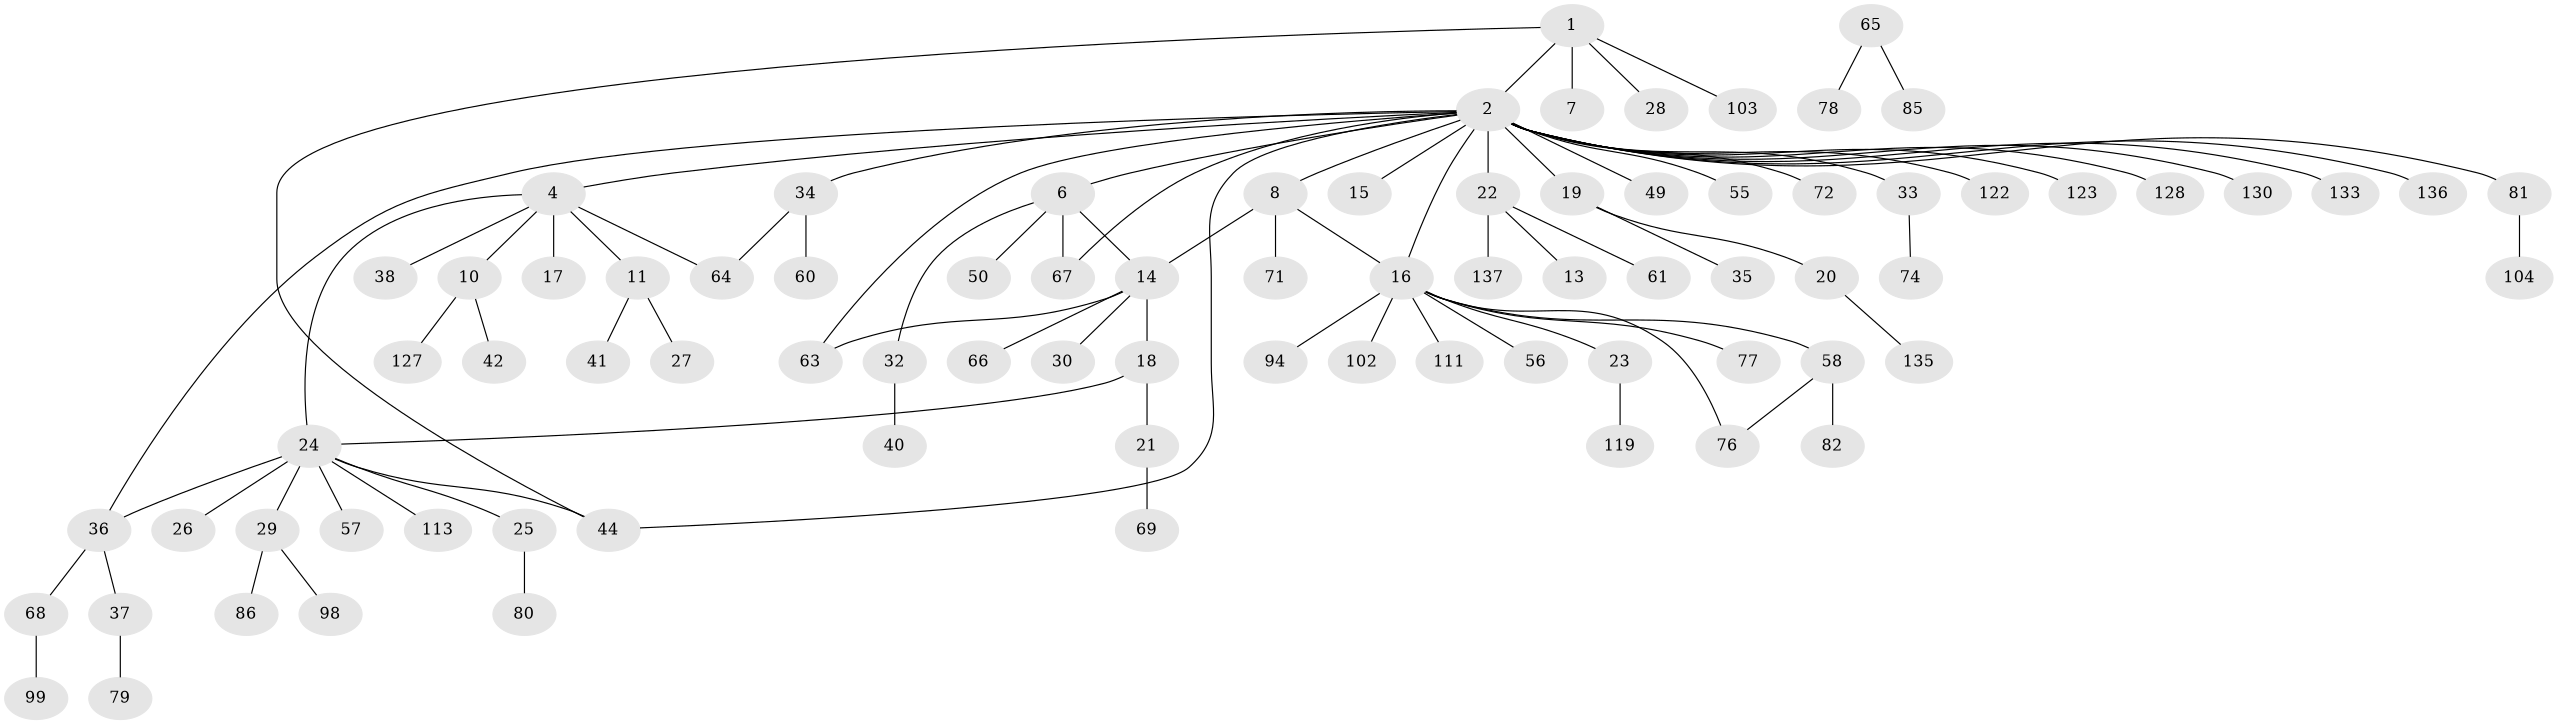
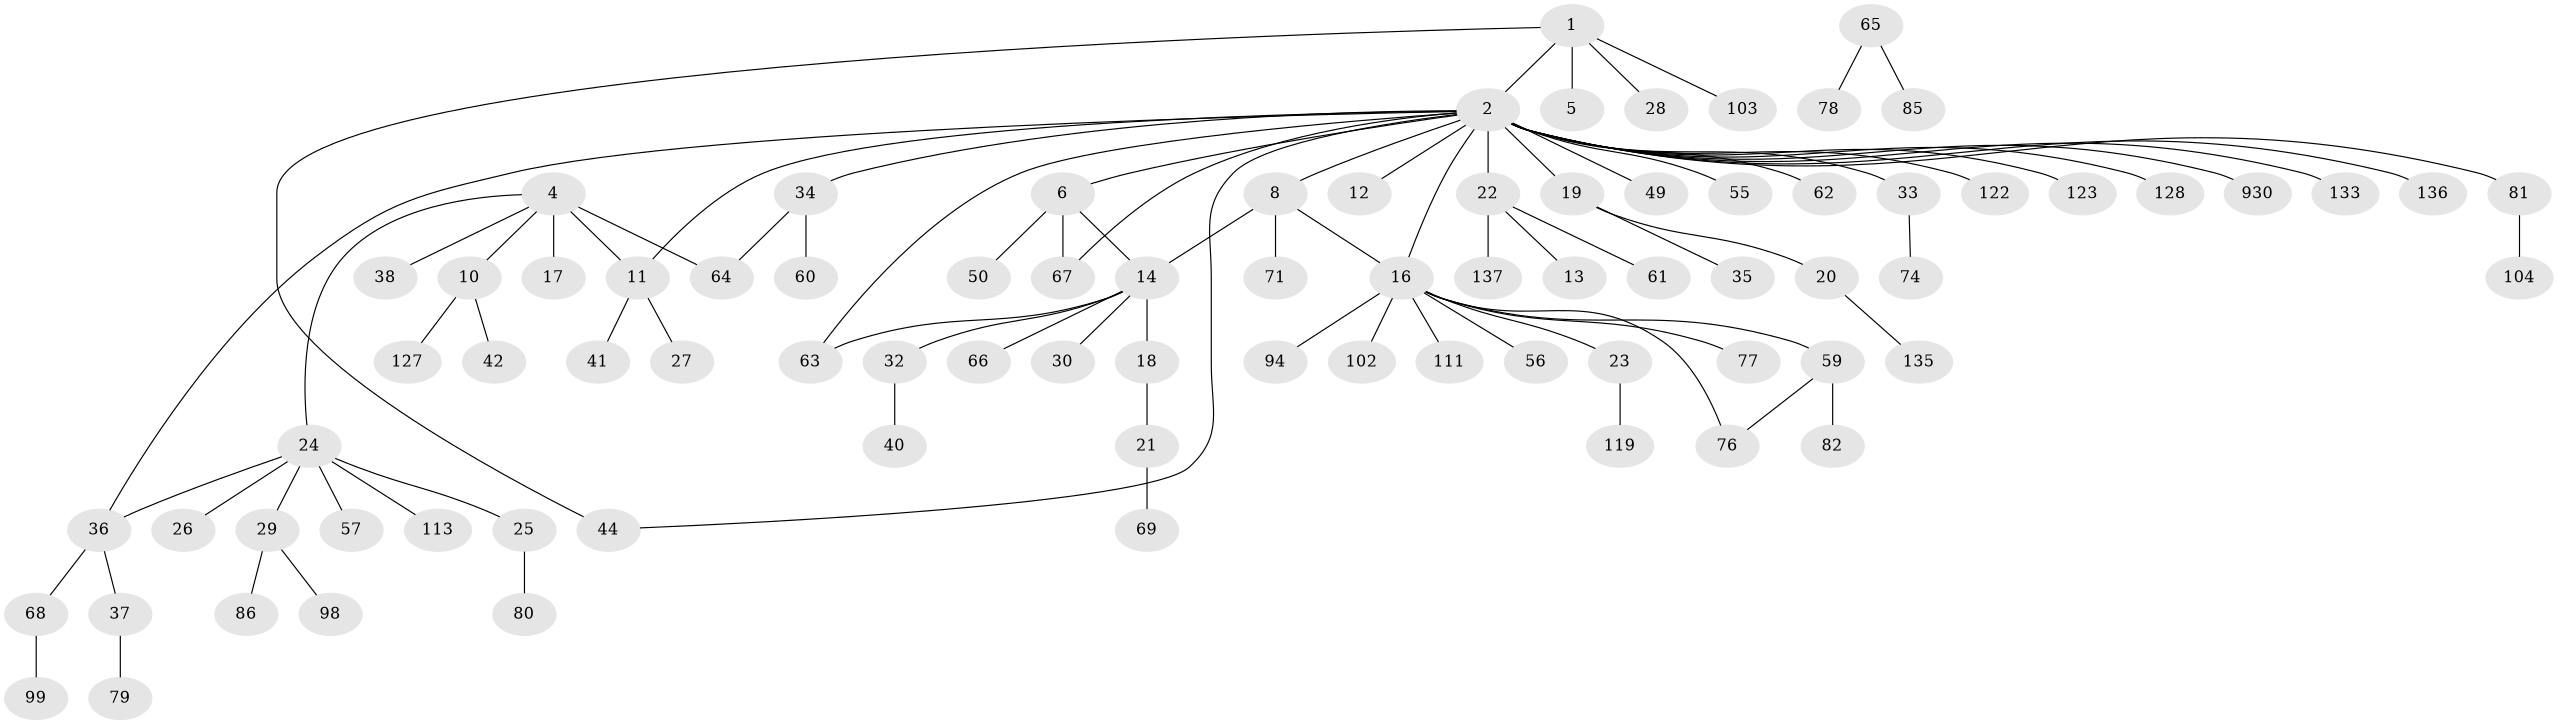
node "7": label "7" -> "5"
edge "2" -- "4": now "2" -- "11"
node "15": label "15" -> "12"
node "72": label "72" -> "62"
node "130": label "130" -> "930"
edge "6" -- "32": now "14" -- "32"
node "58": label "58" -> "59"
edge "18" -- "24": removed
edge "24" -- "44": removed
